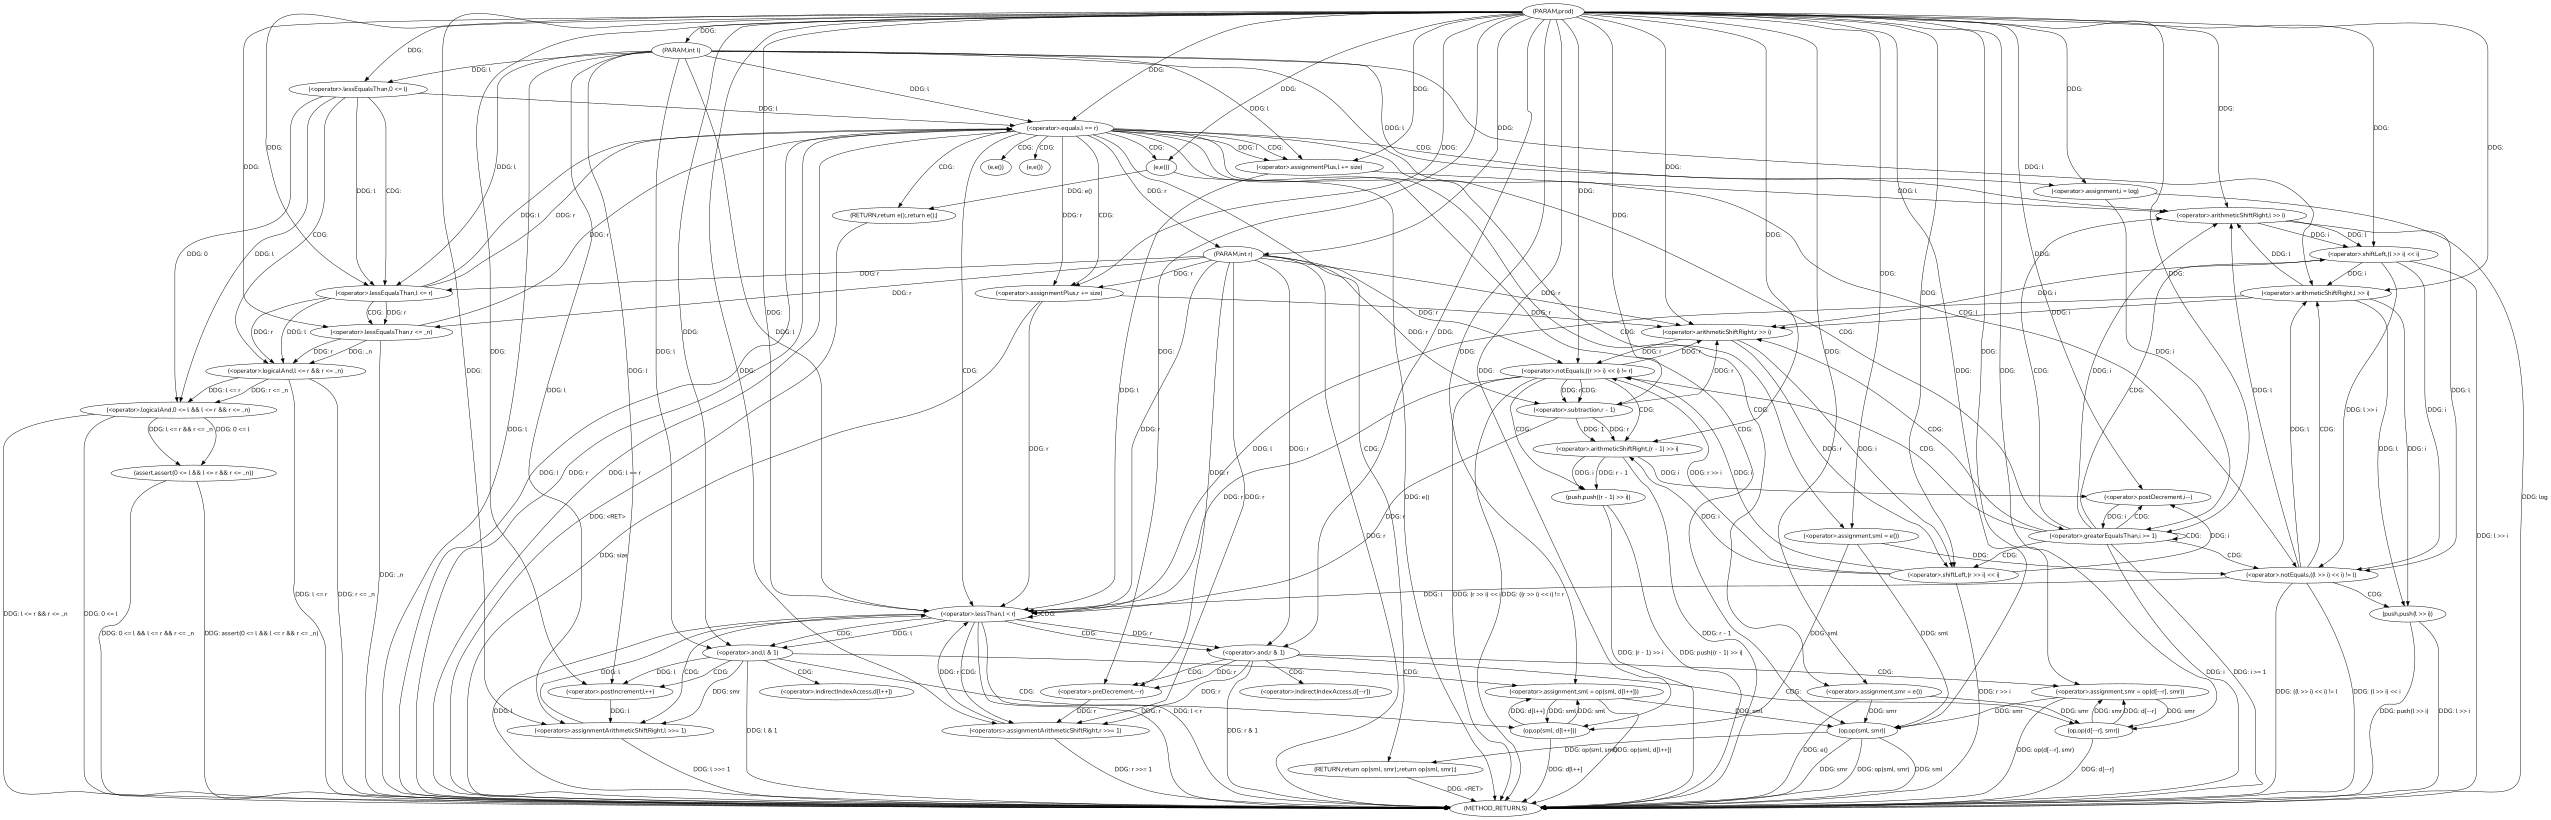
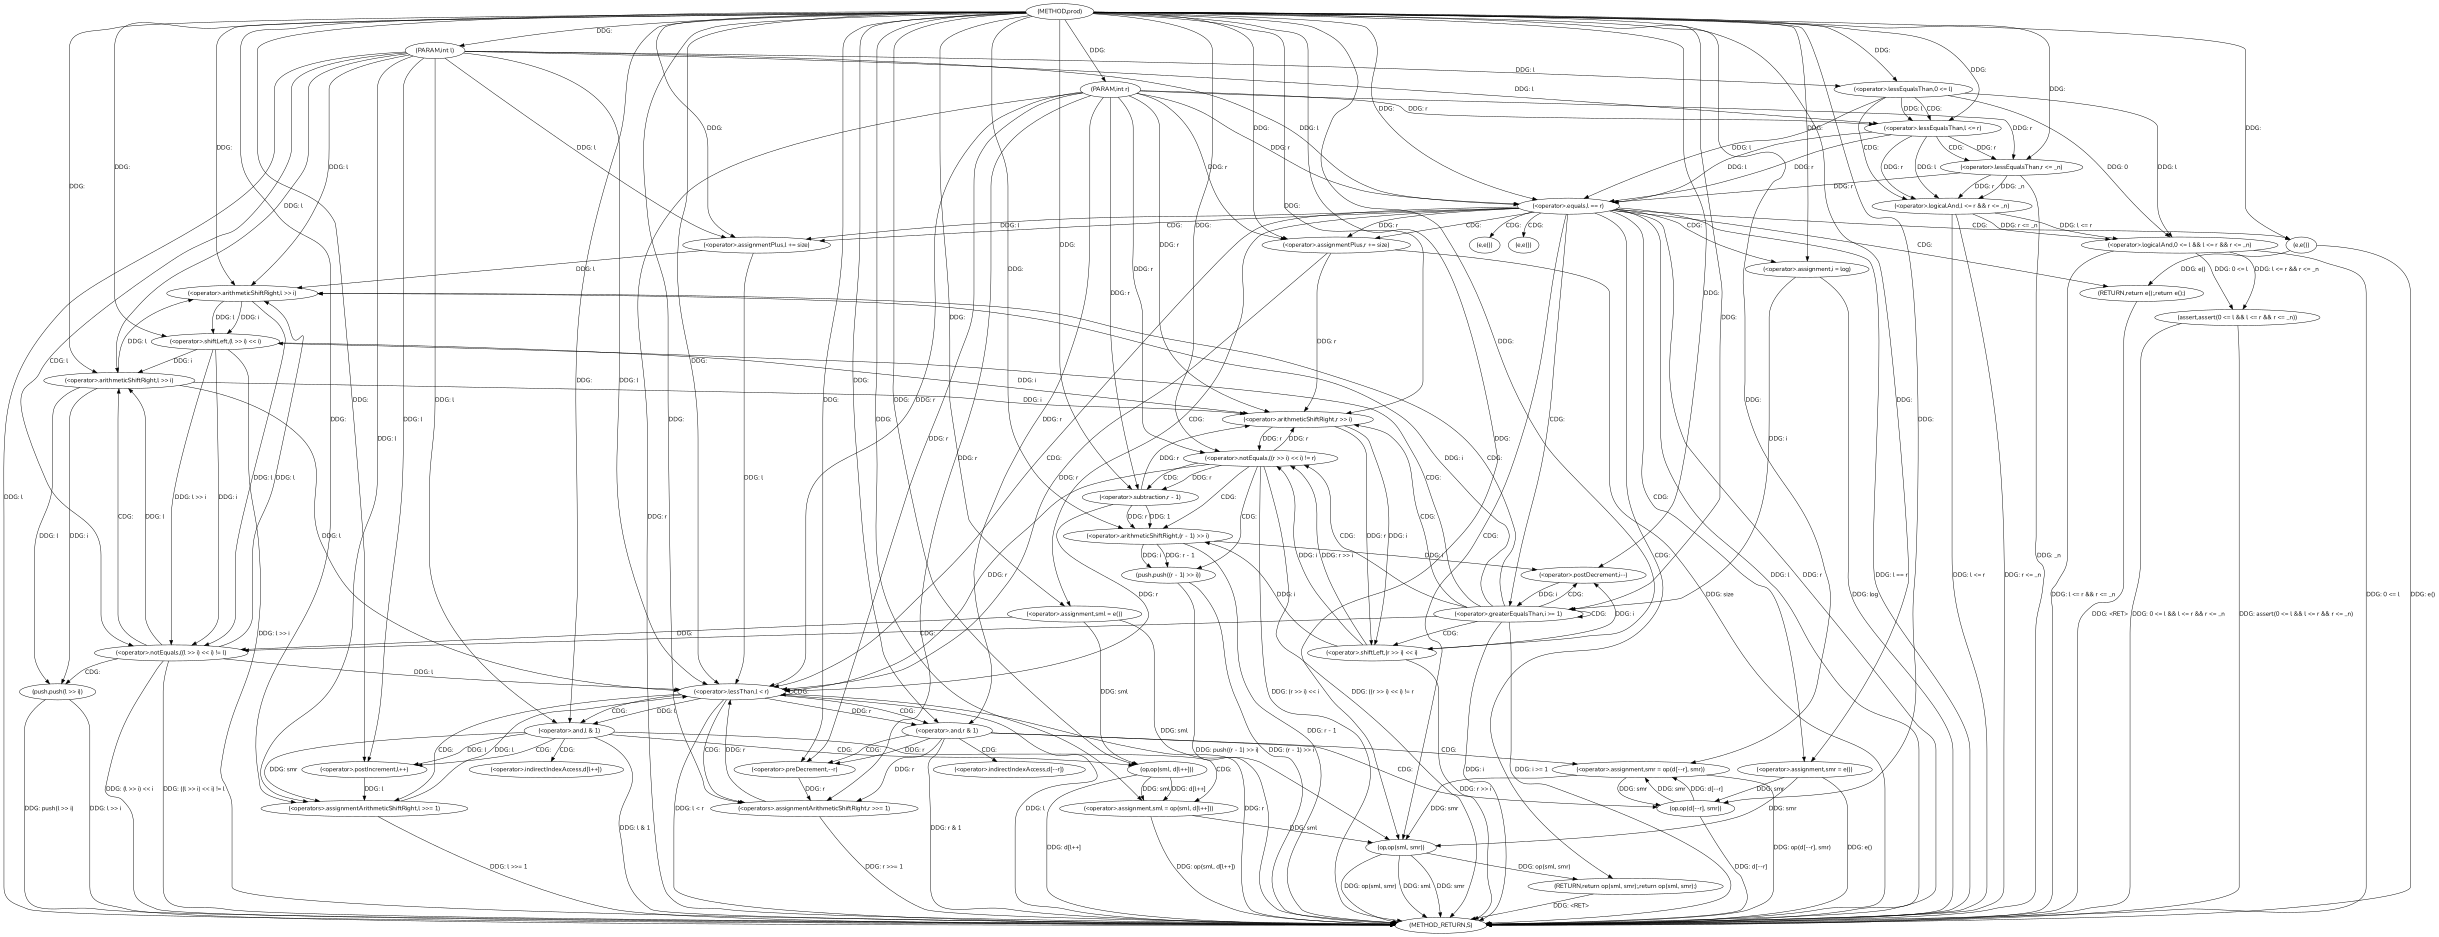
node "(PARAM,prod)": label "(PARAM,prod)" -> "(METHOD,prod)"
edge "(<operator>.equals,l == r)" -> "(PARAM,int r)": reversed
edge "(<operator>.assignment,sml = op(sml, d[l++]))" -> "(op,op(sml, d[l++]))": removed, label "DDG: sml"
